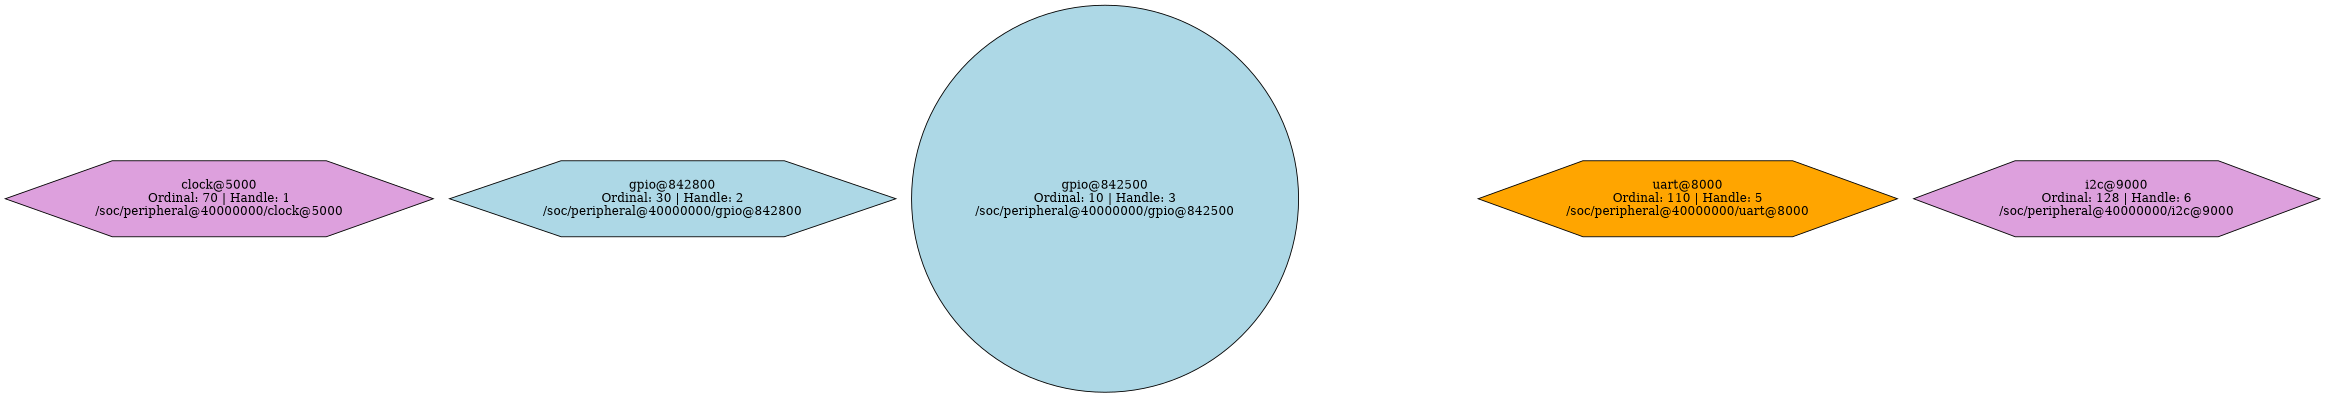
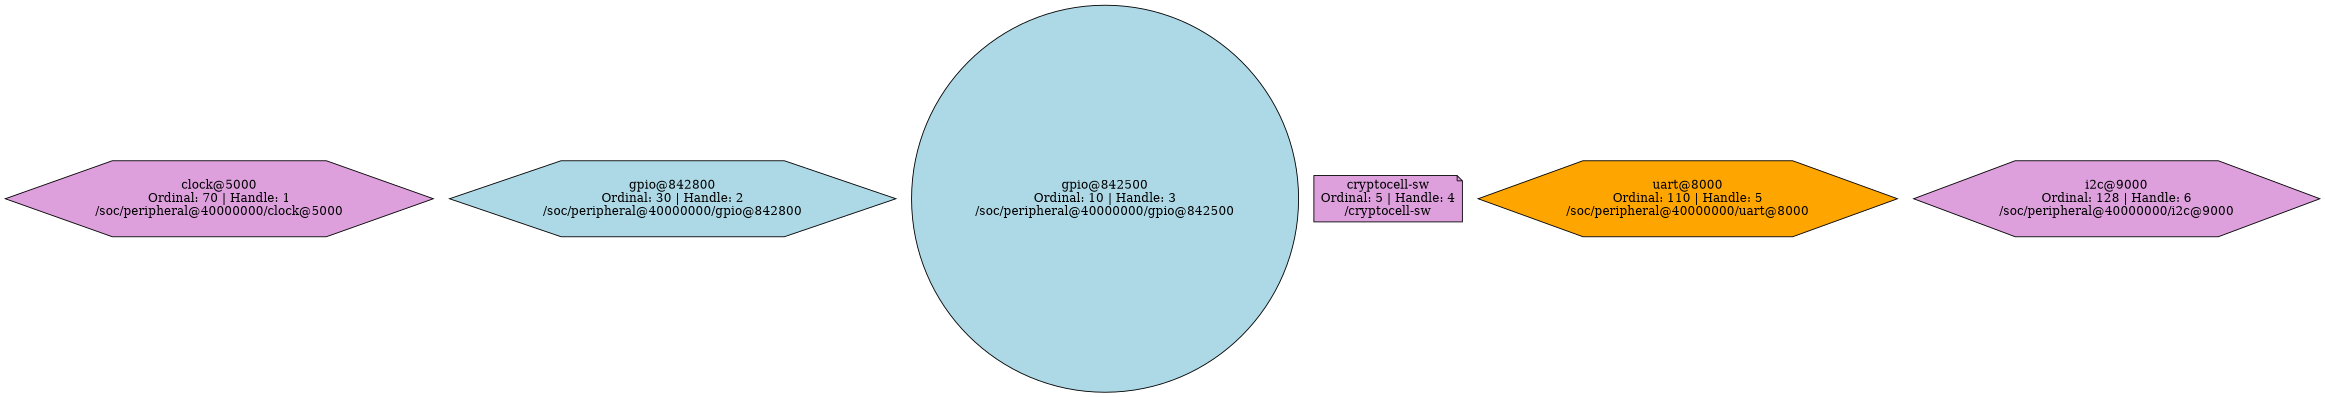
node "cryptocell-sw Ordinal: 5 | Handle: 4 /cryptocell-sw": added
